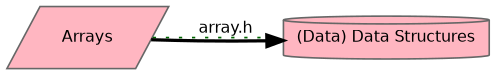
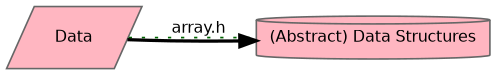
node "Arrays": label "Arrays" -> "Data"
node "(Data) Data Structures": label "(Data) Data Structures" -> "(Abstract) Data Structures"
